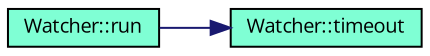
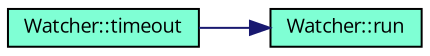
edge "Watcher::run" -> "Watcher::timeout": reversed
